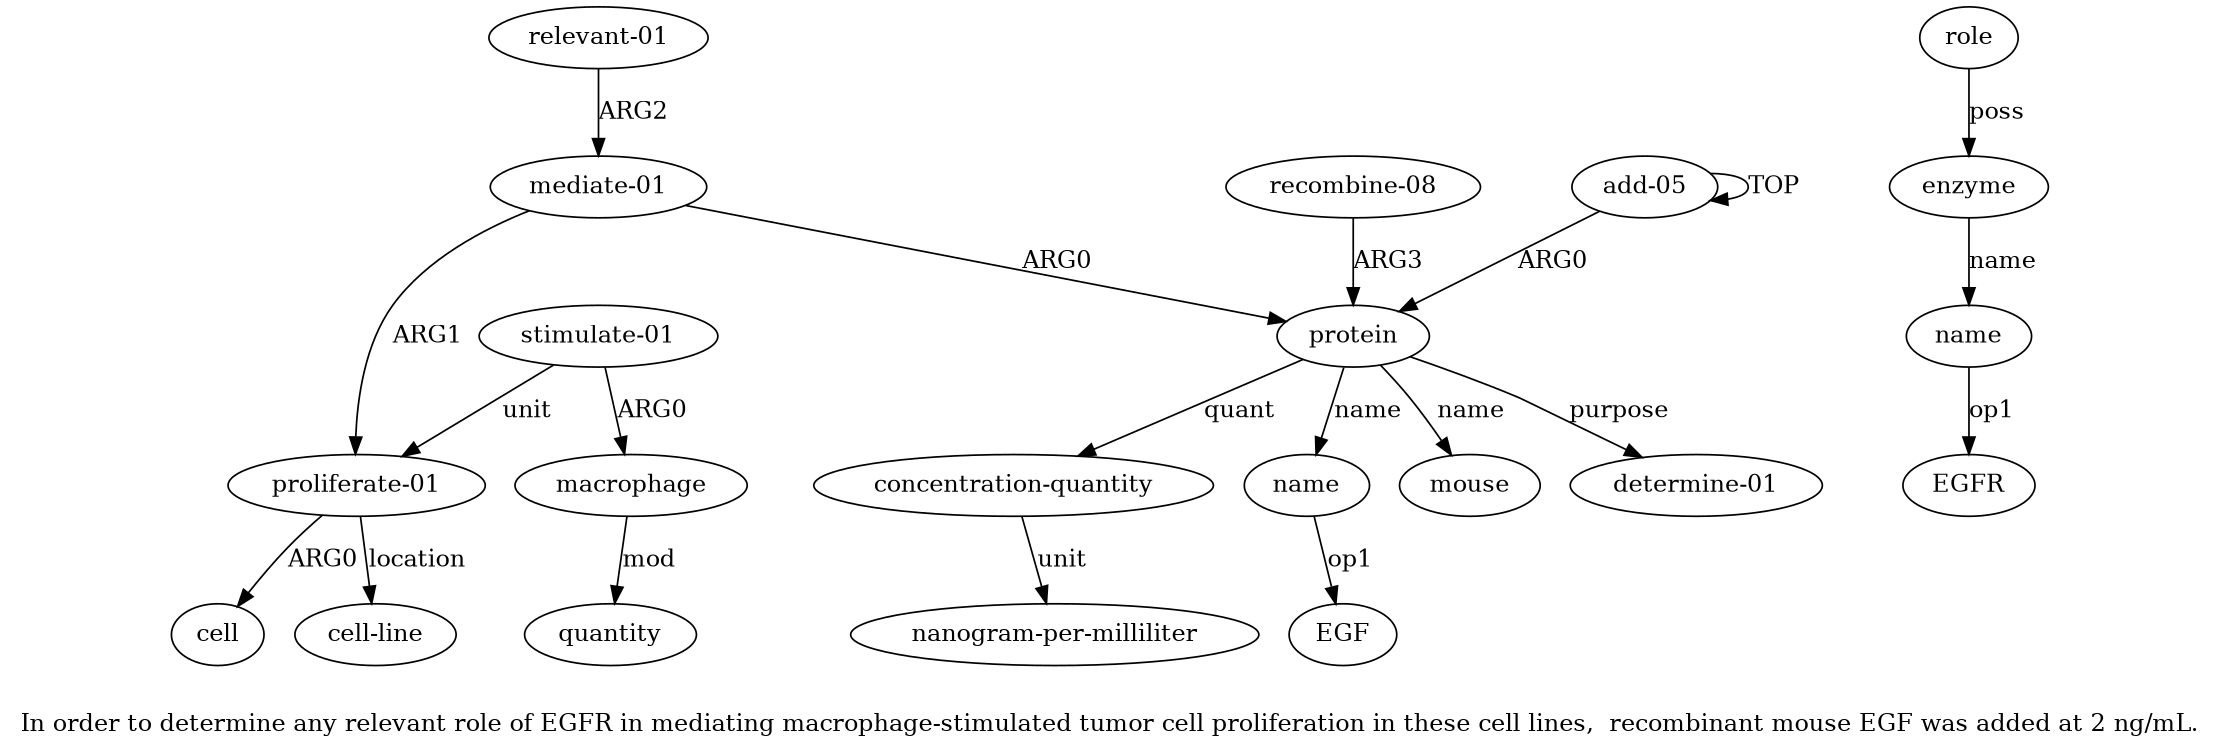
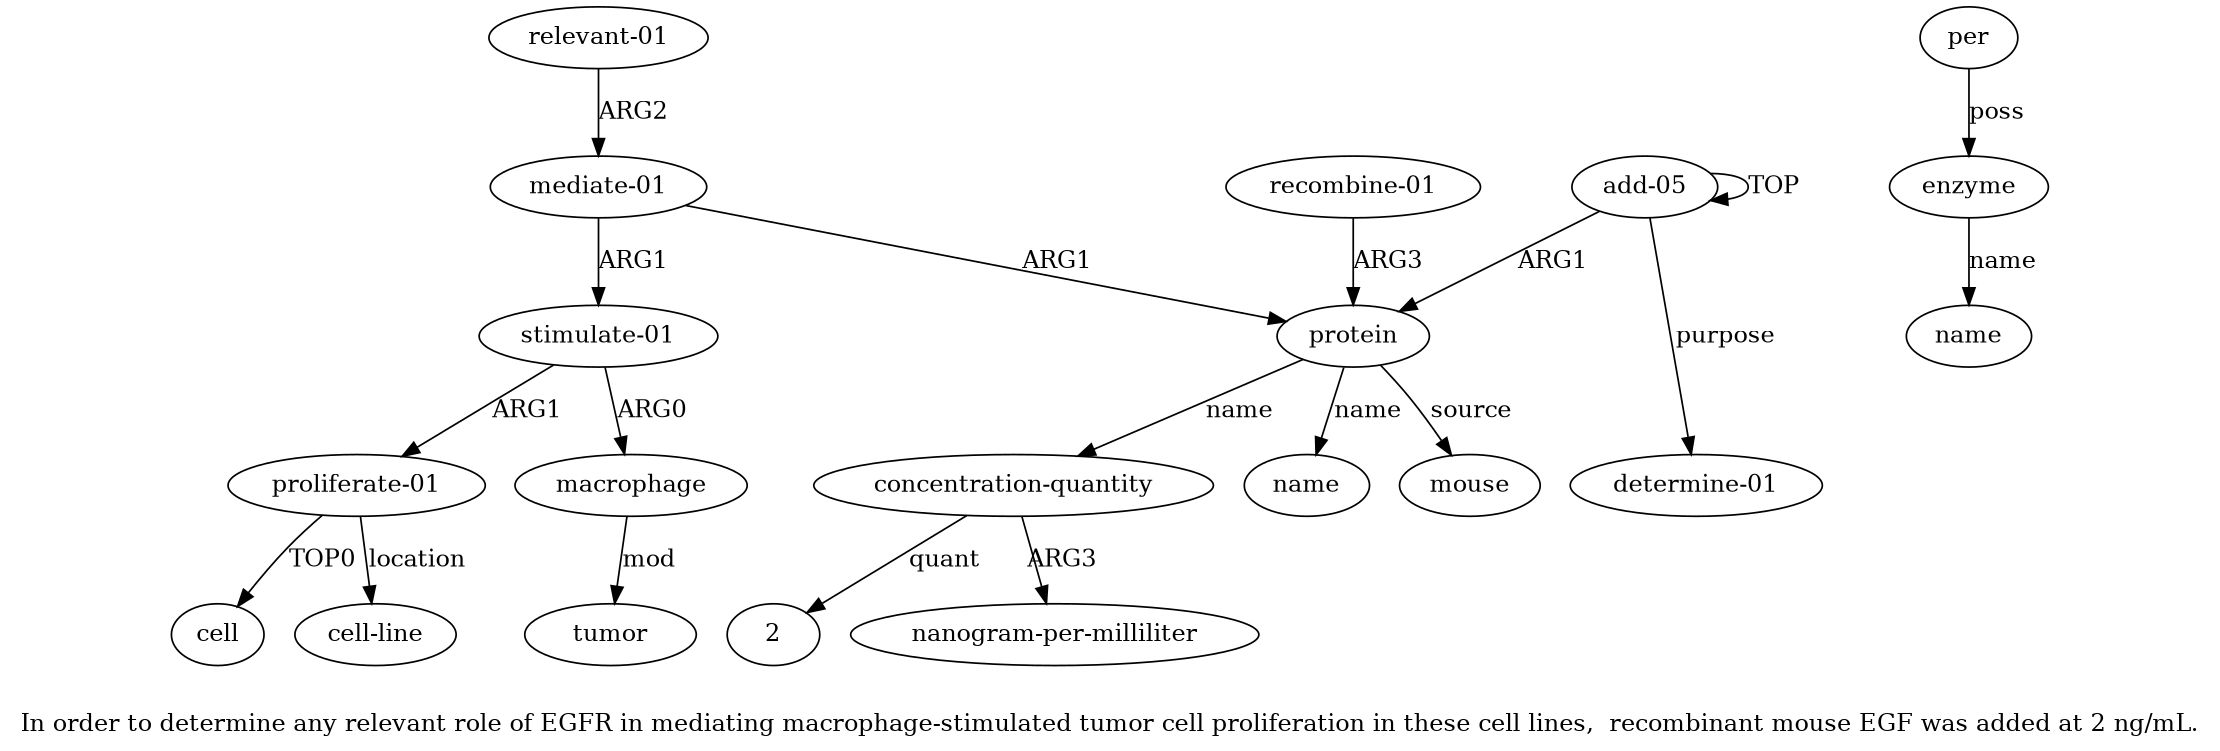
node "role": label "role" -> "per"
node "recombine-08": label "recombine-08" -> "recombine-01"
edge "mediate-01" -> "protein": label "ARG0" -> "ARG1"
edge "add-05" -> "protein": label "ARG0" -> "ARG1"
edge "mediate-01" -> "proliferate-01": now "mediate-01" -> "stimulate-01"
edge "protein" -> "determine-01": now "add-05" -> "determine-01"
edge "stimulate-01" -> "proliferate-01": label "unit" -> "ARG1"
edge "protein" -> "concentration-quantity": label "quant" -> "name"
edge "protein" -> "mouse": label "name" -> "source"
node "EGFR": removed
edge "proliferate-01" -> "cell": label "ARG0" -> "TOP0"
edge "concentration-quantity" -> "nanogram-per-milliliter": label "unit" -> "ARG3"
node "quantity": label "quantity" -> "tumor"
node "2": added
node "EGF": removed
